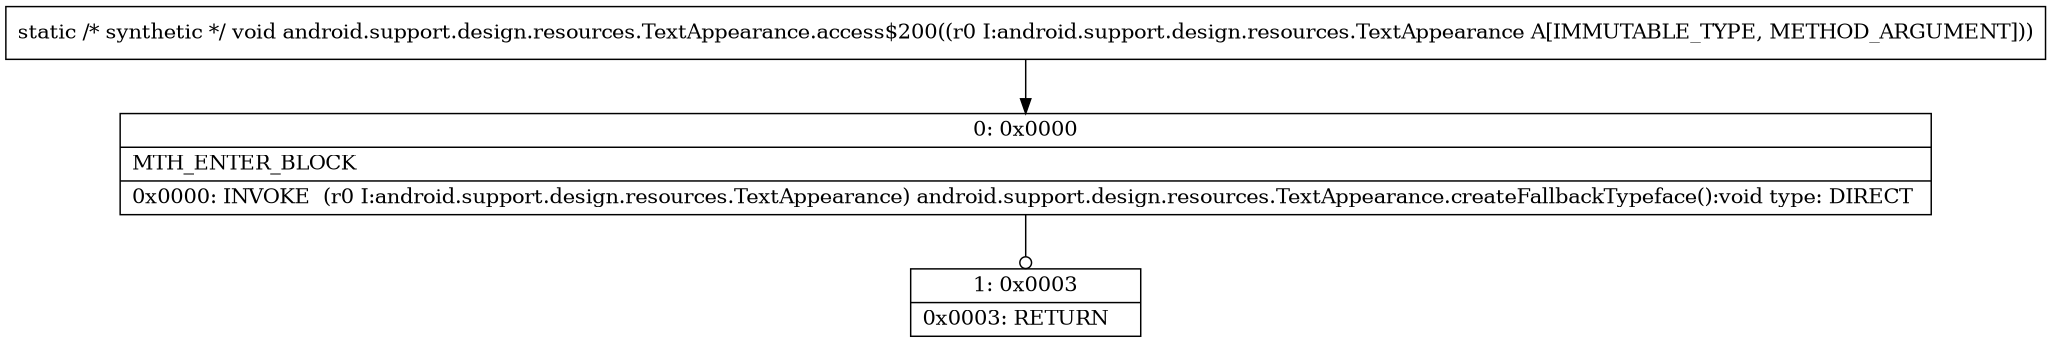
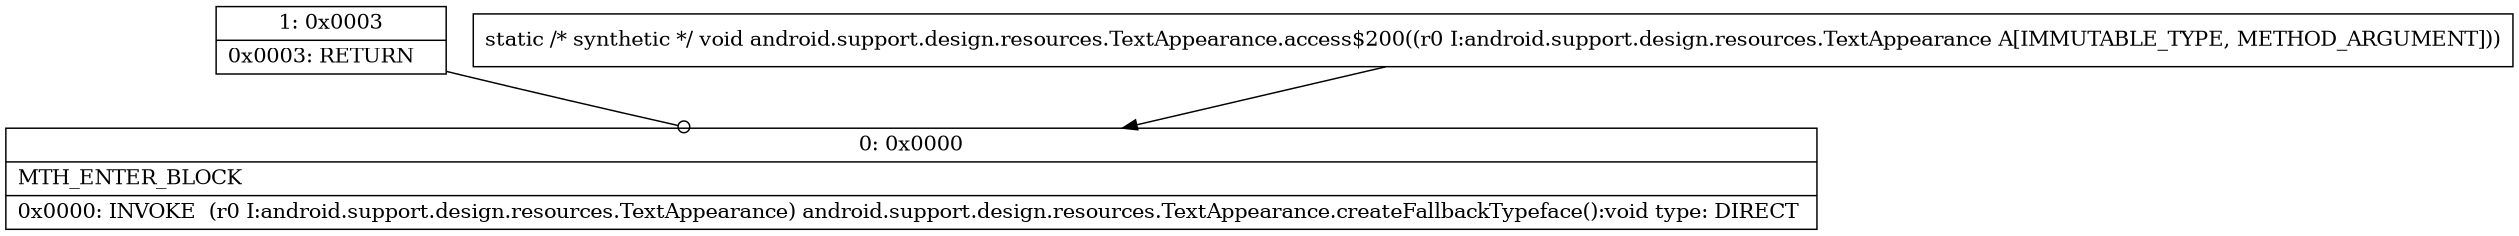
edge "0: 0x0000" -> "1: 0x0003": reversed
